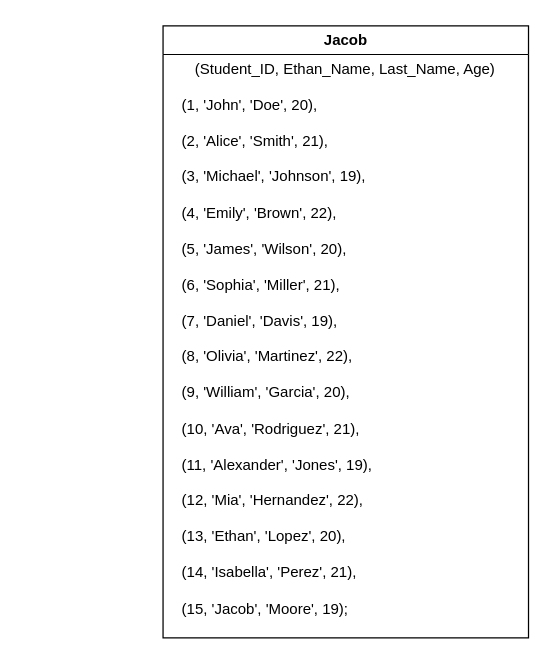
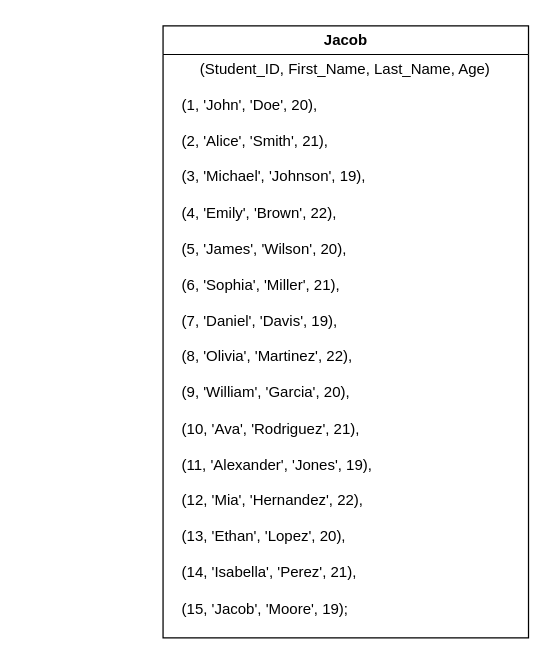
node "(Student_ID, Ethan_Name, Last_Name, Age)": label "(Student_ID, Ethan_Name, Last_Name, Age)" -> "(Student_ID, First_Name, Last_Name, Age)"
